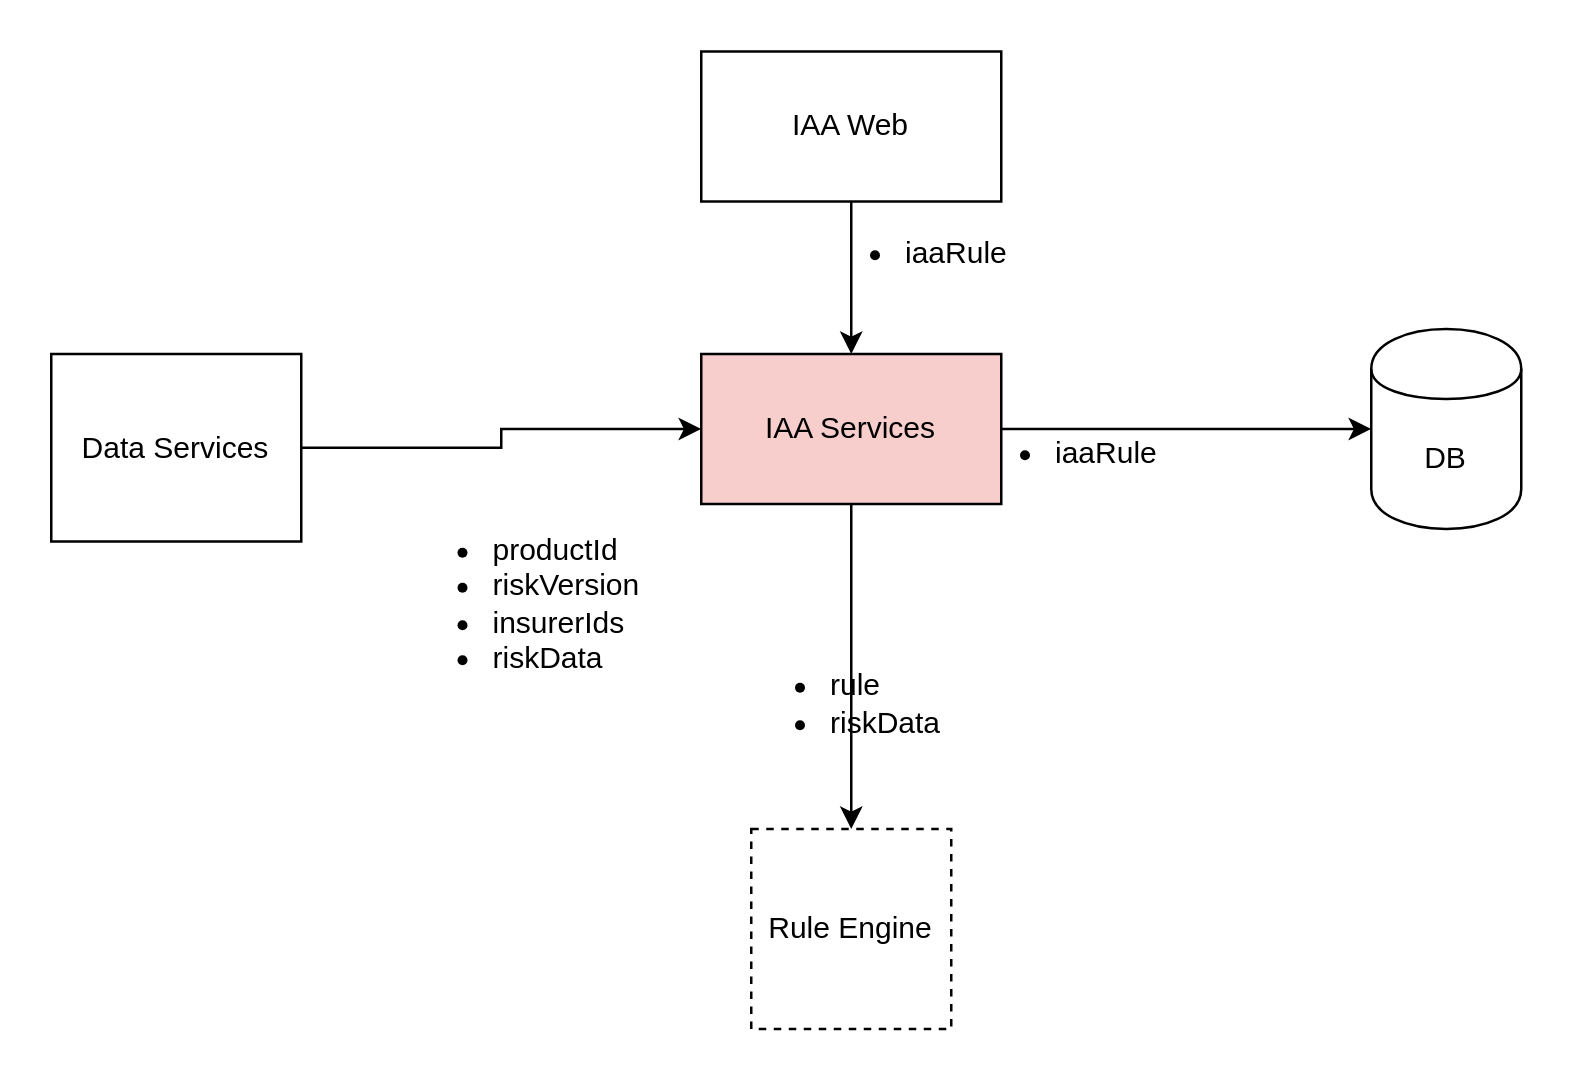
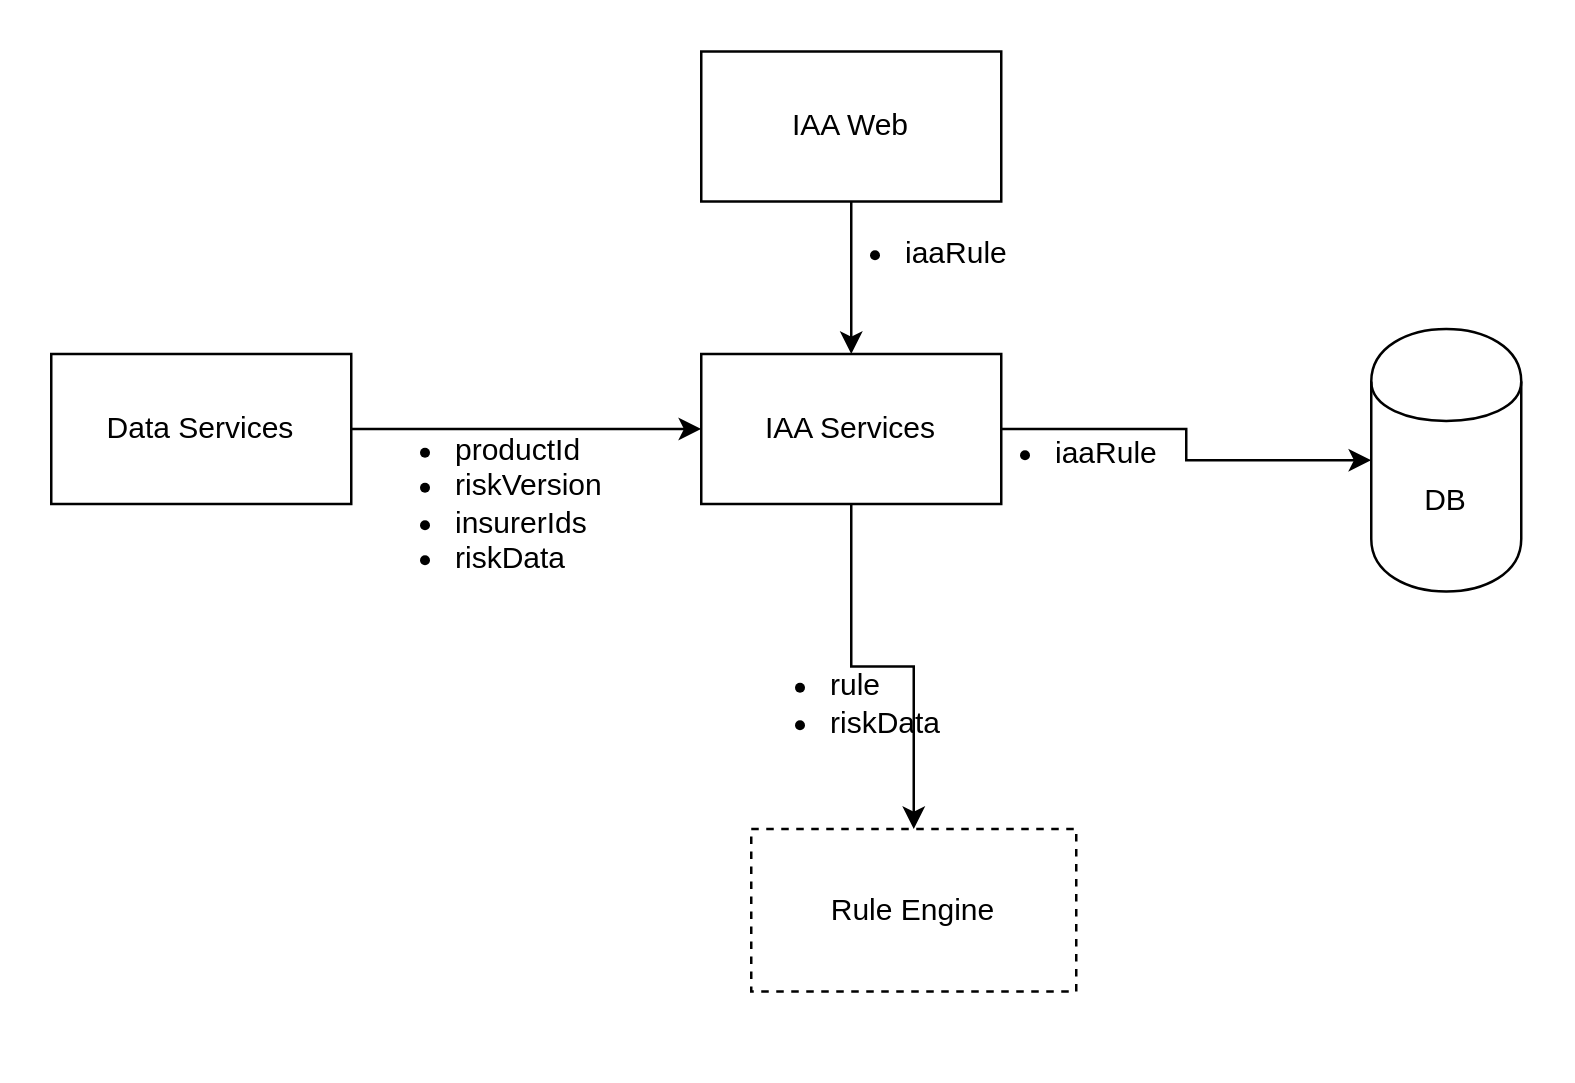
node "IAA Services": fillcolor #f8cecc -> #ffffff
node "DB": size 150x200 -> 150x263
node "Data Services": size 250x188 -> 300x150
node "productId riskVersion insurerIds riskData": moved (489, 604) -> (451, 504)
node "Rule Engine": size 200x200 -> 325x163
